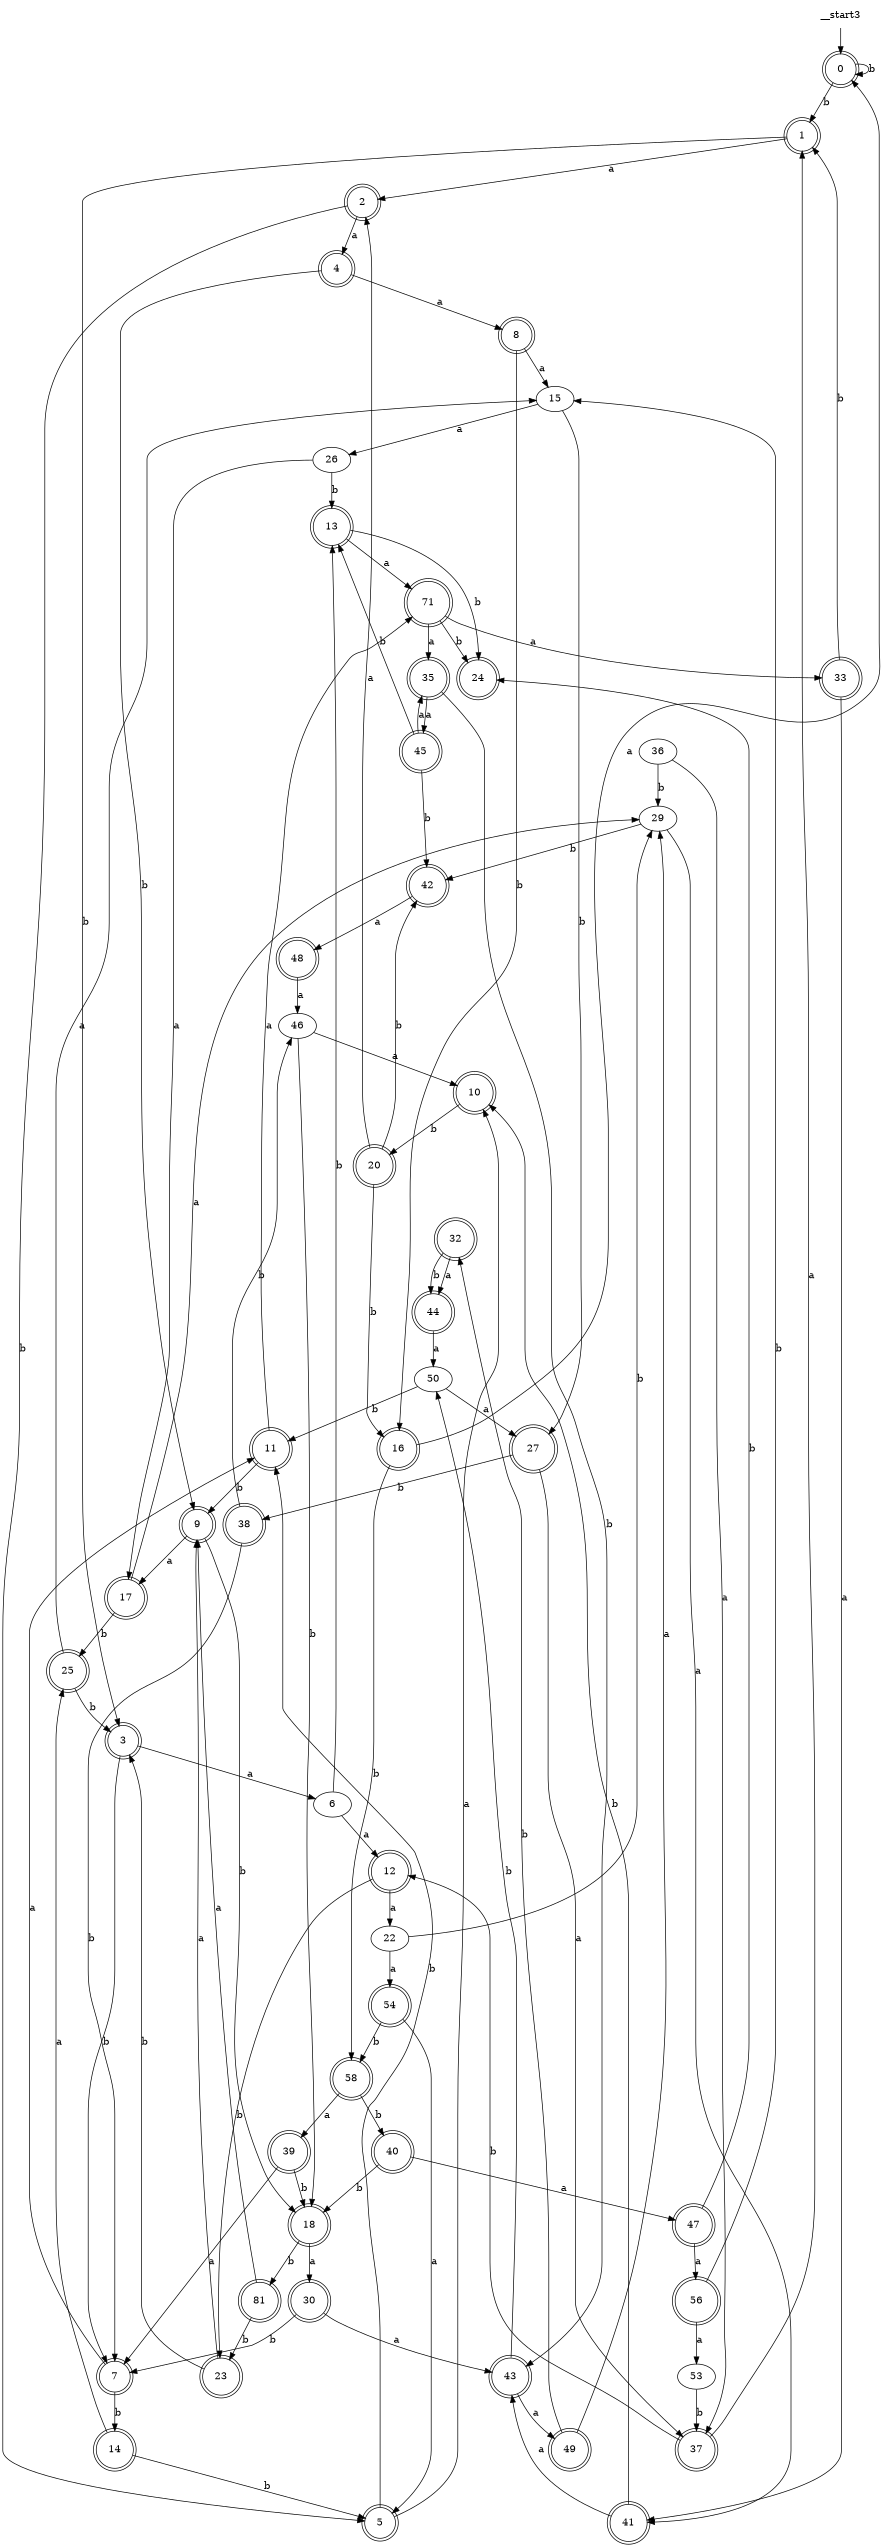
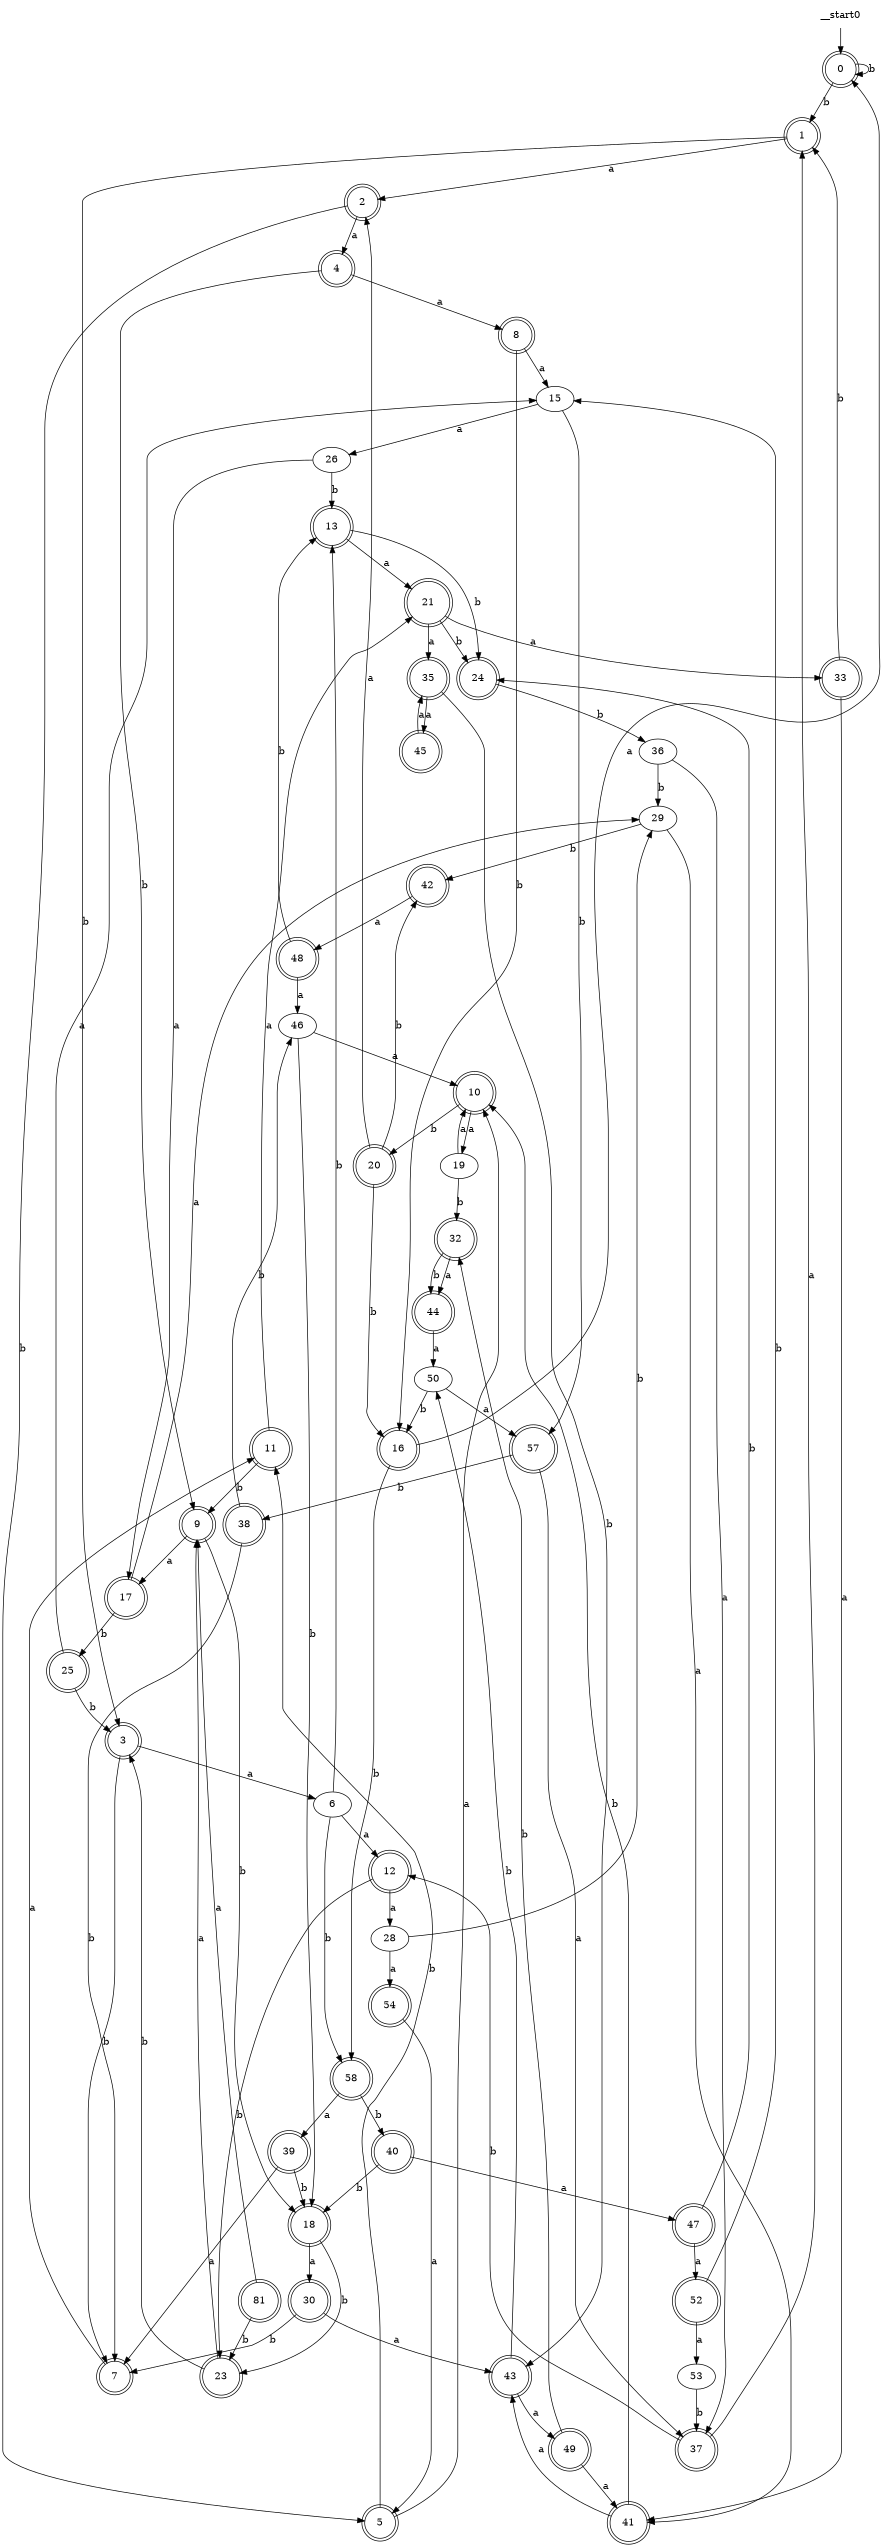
node "__start3": label "__start3" -> "__start0"
node "71": label "71" -> "21"
edge "45" -> "13": now "48" -> "13"
edge "24" -> "36": added, label "b"
edge "45" -> "42": removed, label "b"
node "19": added
edge "50" -> "11": now "50" -> "16"
node "27": label "27" -> "57"
edge "49" -> "29": now "49" -> "41"
node "22": label "22" -> "28"
edge "54" -> "58": now "6" -> "58"
edge "18" -> "81": now "18" -> "23"
node "56": label "56" -> "52"
node "14": removed
